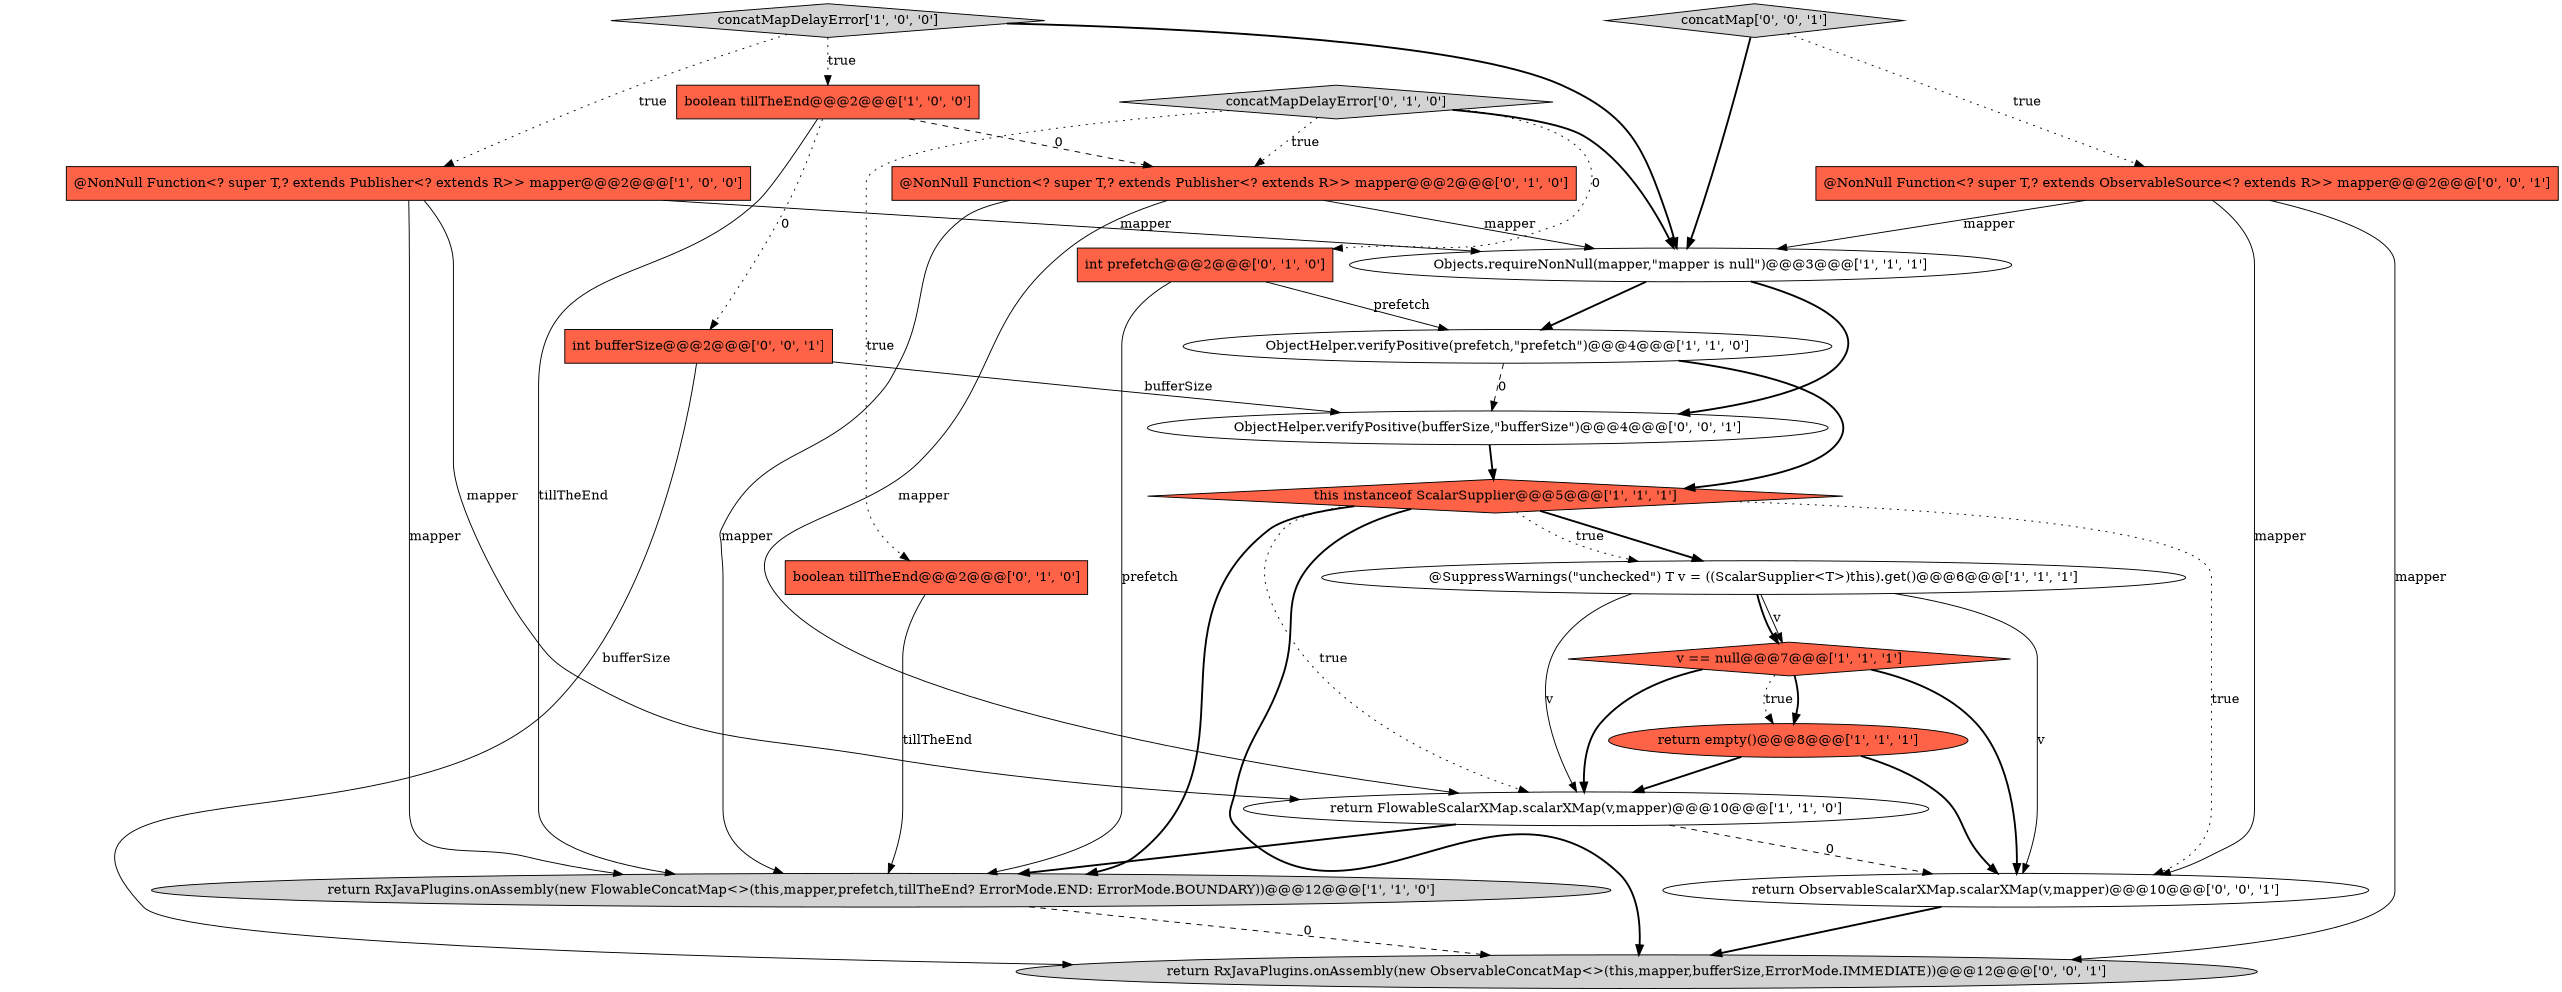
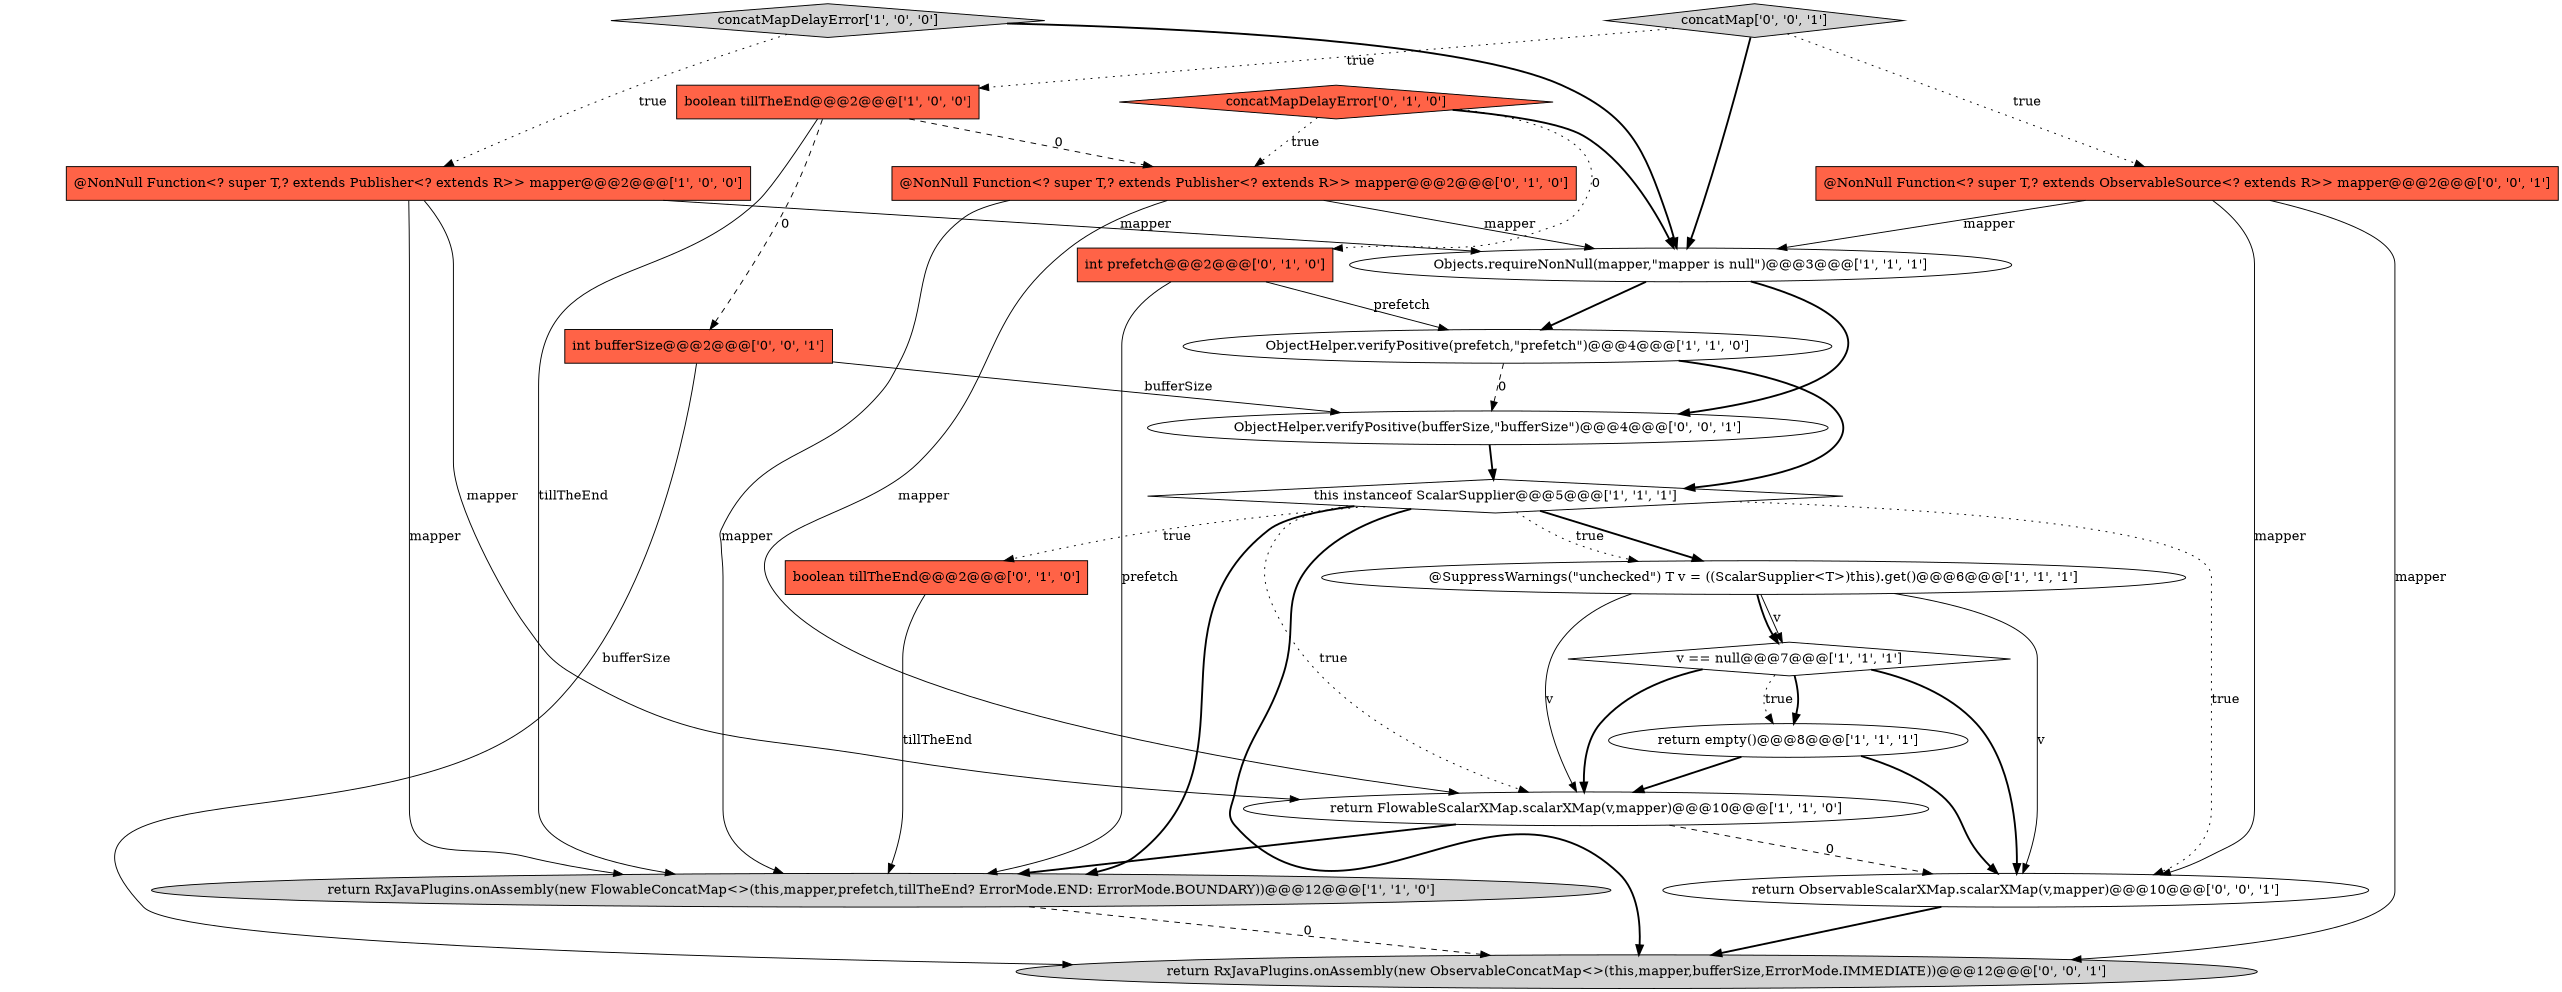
edge "concatMapDelayError['1', '0', '0']" -> "boolean tillTheEnd@@@2@@@['1', '0', '0']": now "concatMap['0', '0', '1']" -> "boolean tillTheEnd@@@2@@@['1', '0', '0']"
node "concatMapDelayError['0', '1', '0']": fillcolor lightgray -> tomato
edge "concatMapDelayError['0', '1', '0']" -> "boolean tillTheEnd@@@2@@@['0', '1', '0']": now "this instanceof ScalarSupplier@@@5@@@['1', '1', '1']" -> "boolean tillTheEnd@@@2@@@['0', '1', '0']"
edge "boolean tillTheEnd@@@2@@@['1', '0', '0']" -> "int bufferSize@@@2@@@['0', '0', '1']": style dotted -> dashed
node "this instanceof ScalarSupplier@@@5@@@['1', '1', '1']": fillcolor tomato -> white
node "v == null@@@7@@@['1', '1', '1']": fillcolor tomato -> white
node "return empty()@@@8@@@['1', '1', '1']": fillcolor tomato -> white
